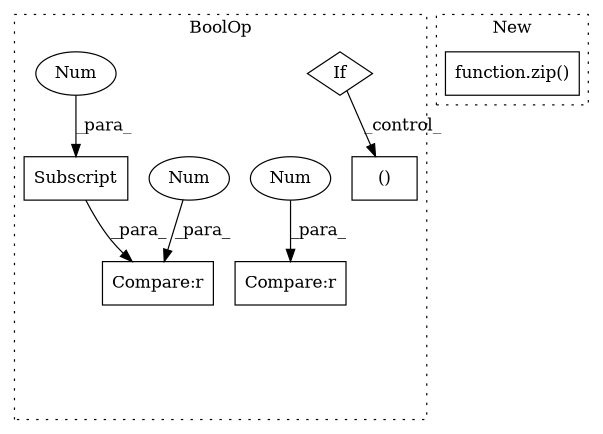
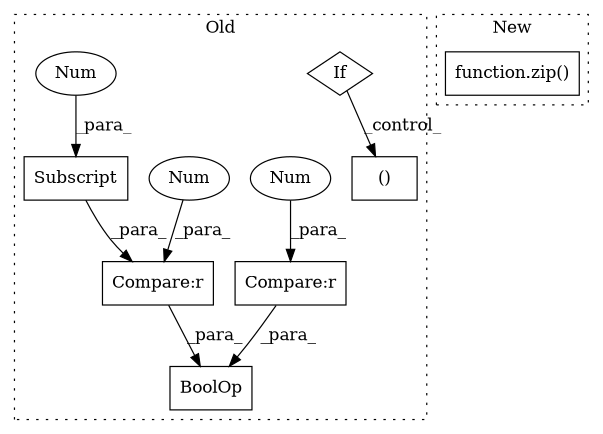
cluster "BoolOp": label "BoolOp" -> "Old"
node "BoolOp": added
